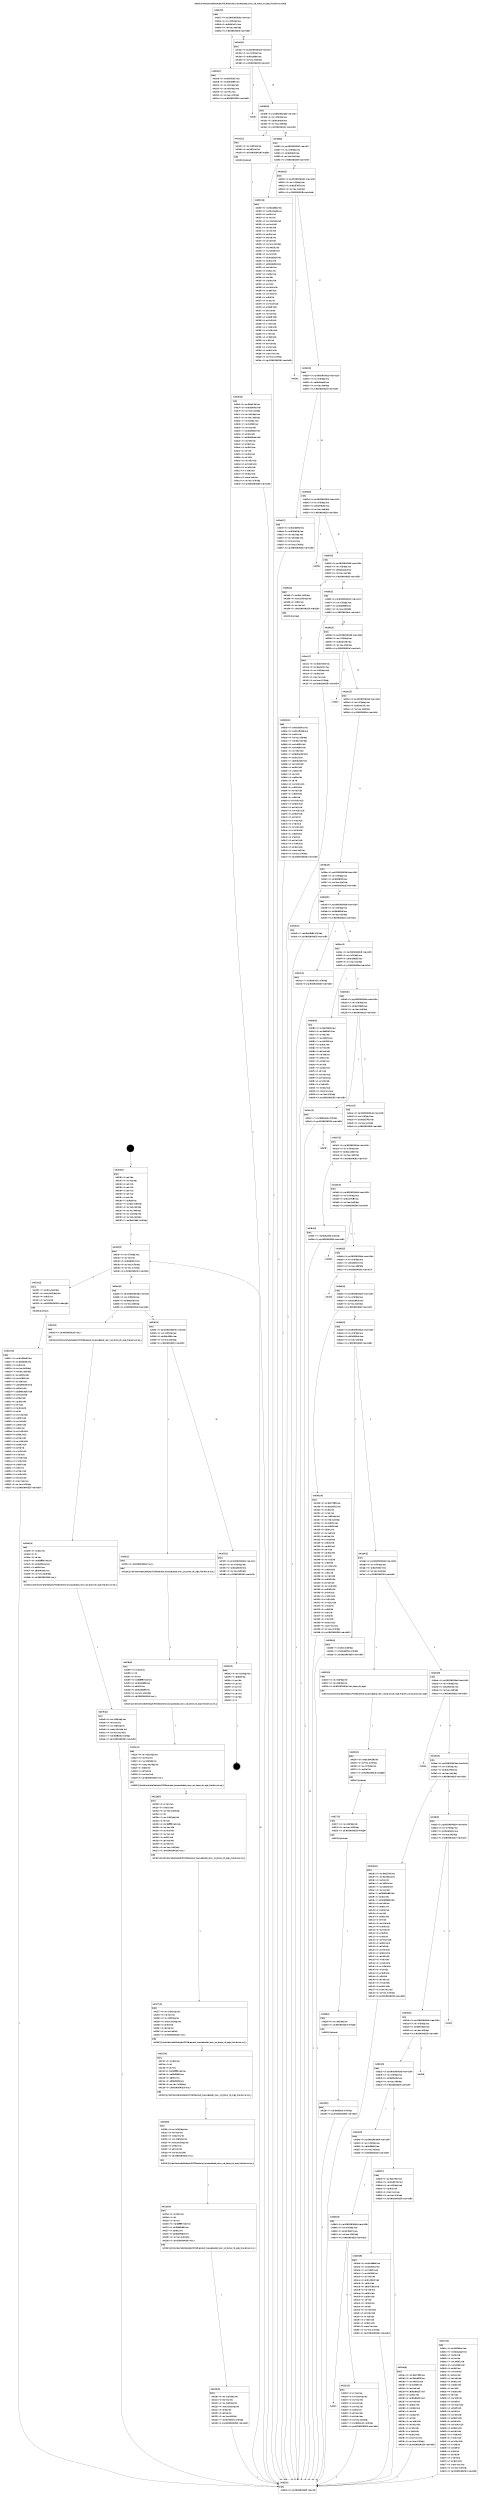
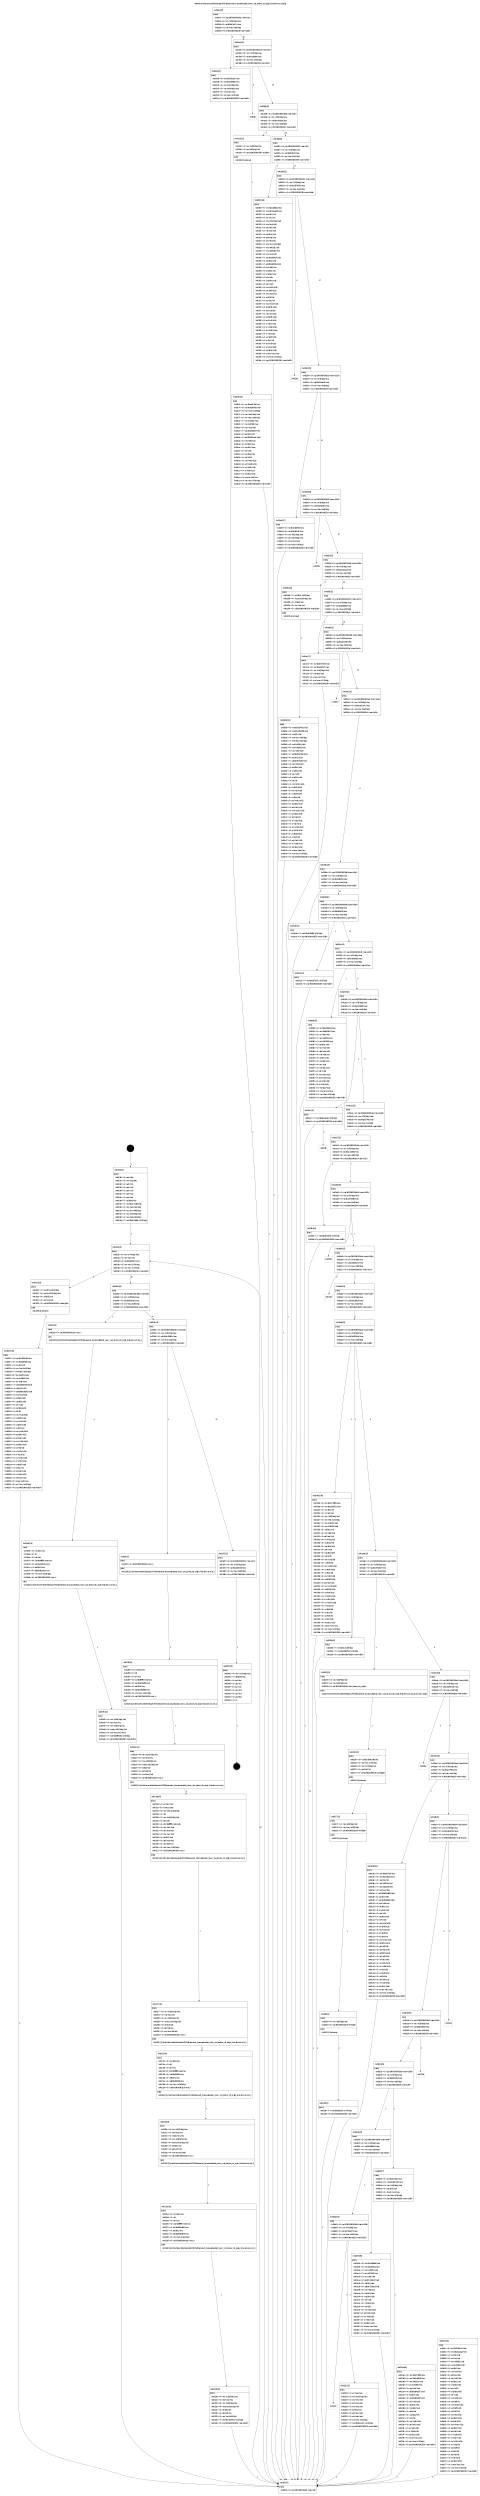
edge "0x401a82 [25]" -> "0x402406 [140]": now "0x401a9b [25]" -> "0x402406 [140]"
